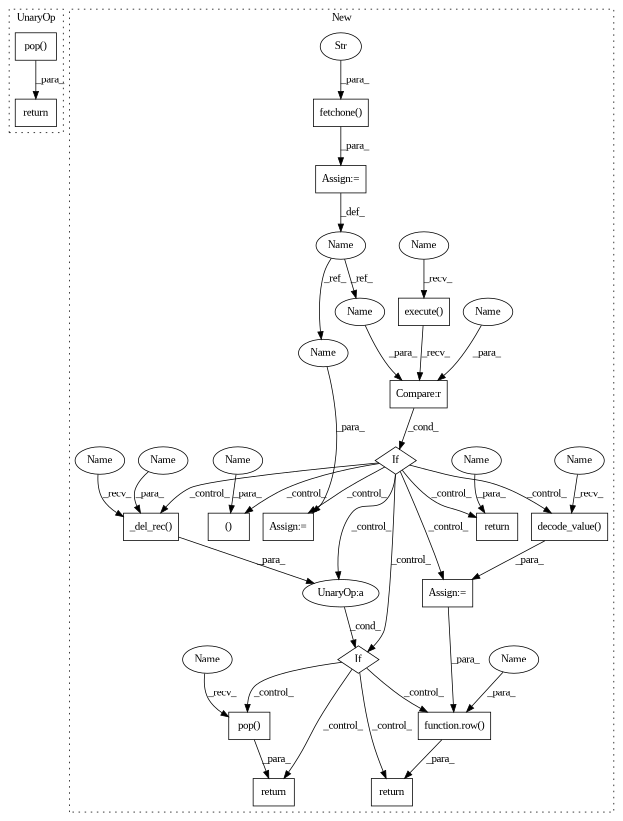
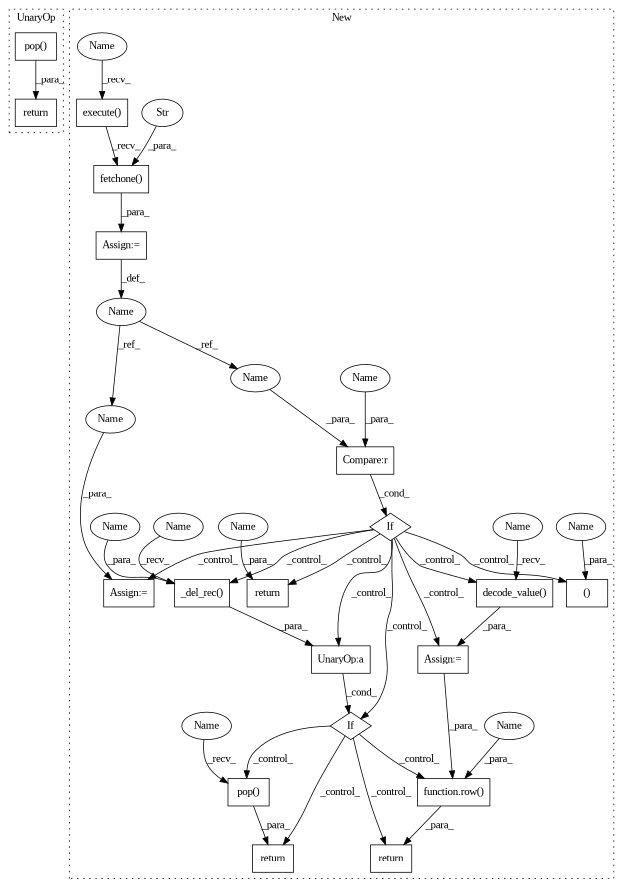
edge "execute()" -> "Compare:r": now "execute()" -> "fetchone()"
node "UnaryOp:a": shape ellipse -> box
